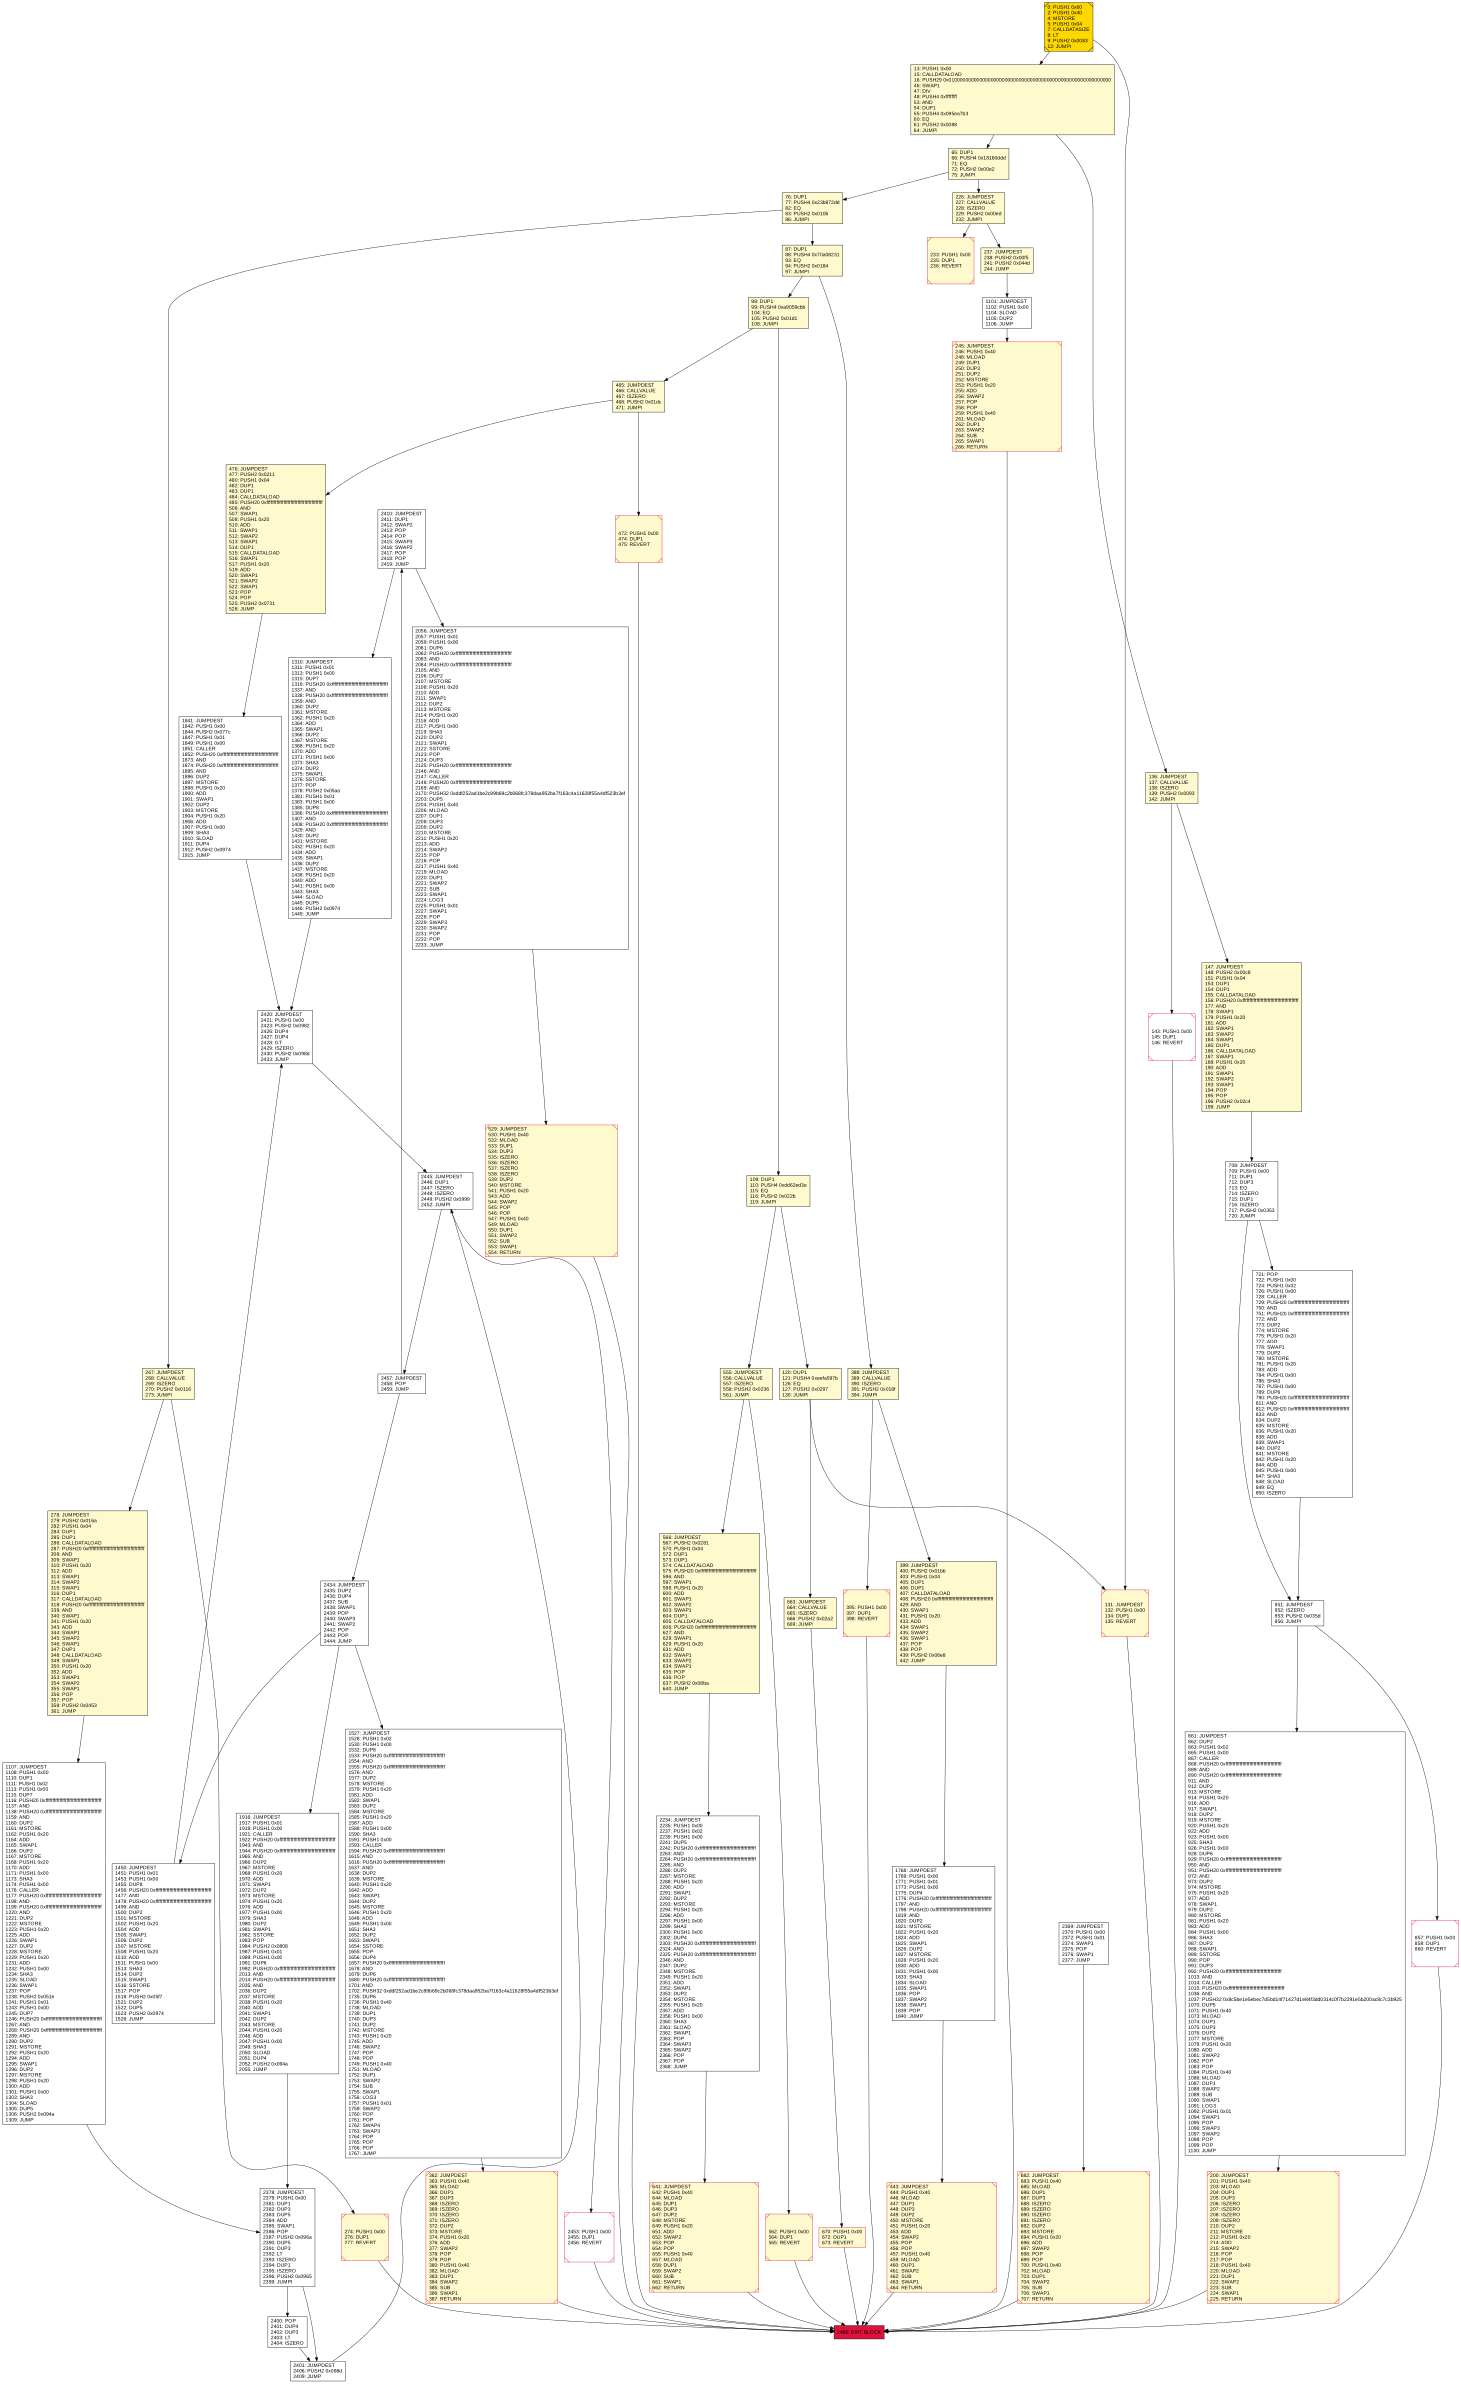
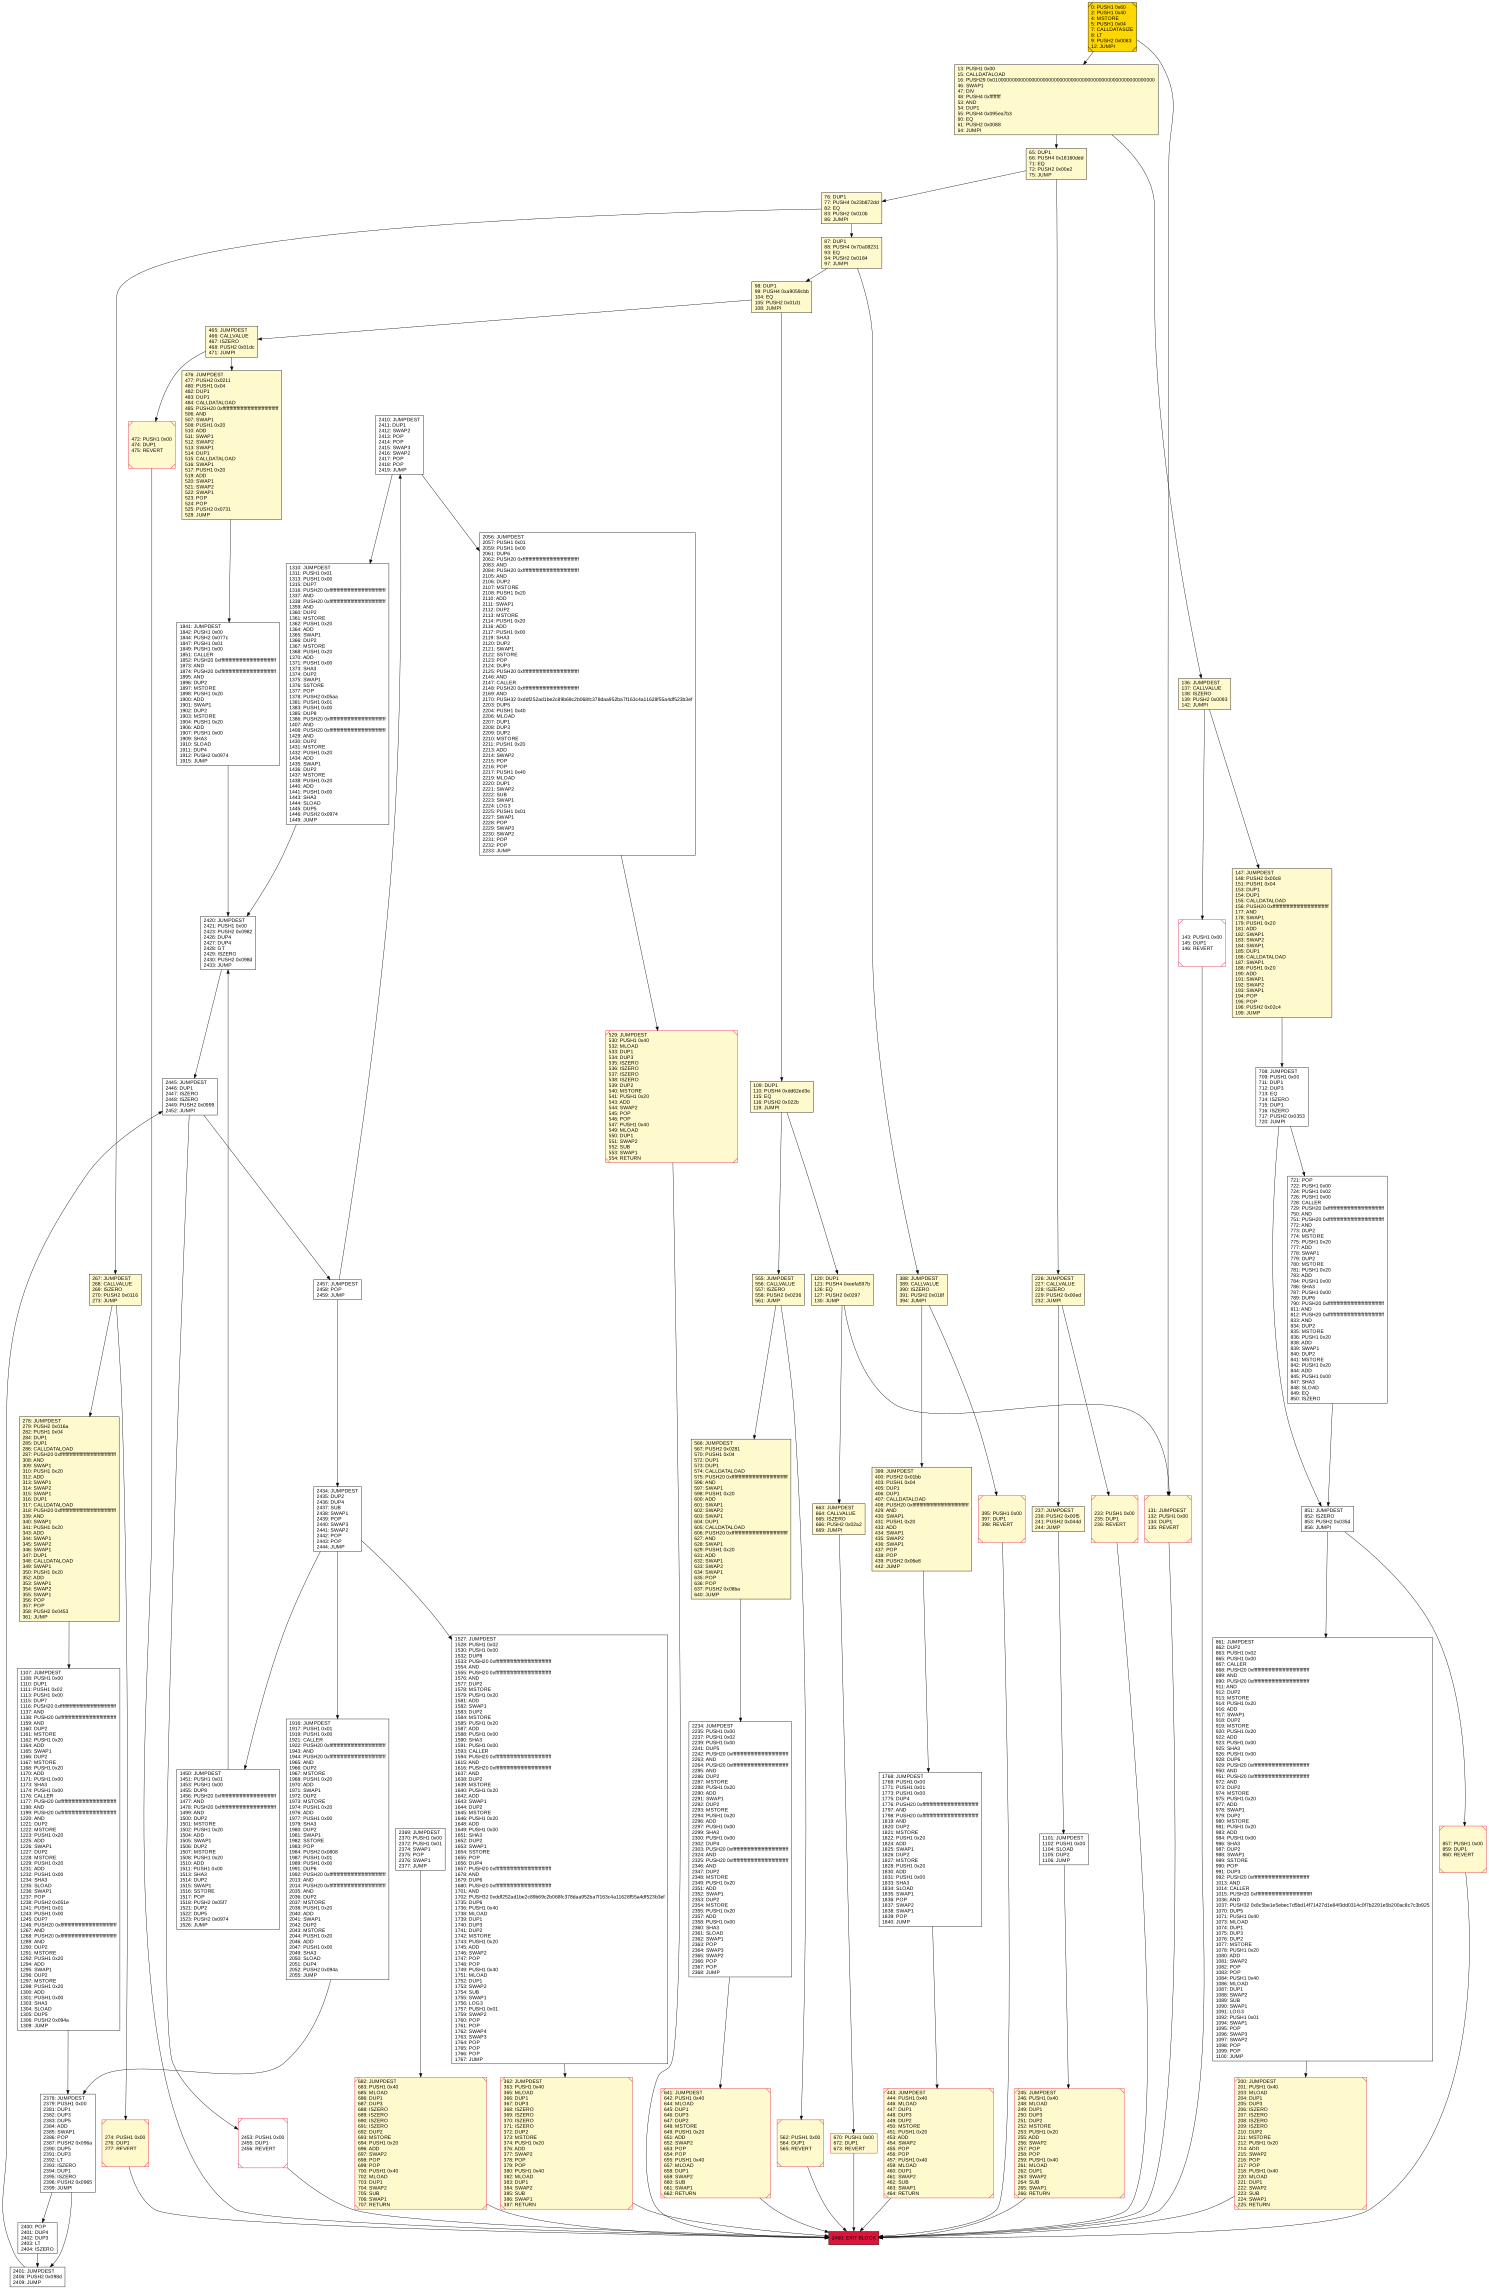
node "857: PUSH1 0x00 859: DUP1 860: REVERT": fillcolor white -> lemonchiffon
edge "233: PUSH1 0x00 235: DUP1 236: REVERT" -> "2460: EXIT BLOCK": added
